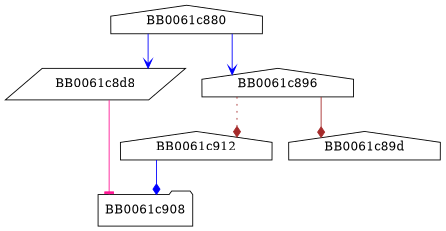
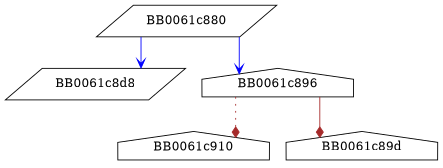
node "BB0061c880": shape house -> parallelogram
node "BB0061c912": label "BB0061c912" -> "BB0061c910"
node "BB0061c908": removed
